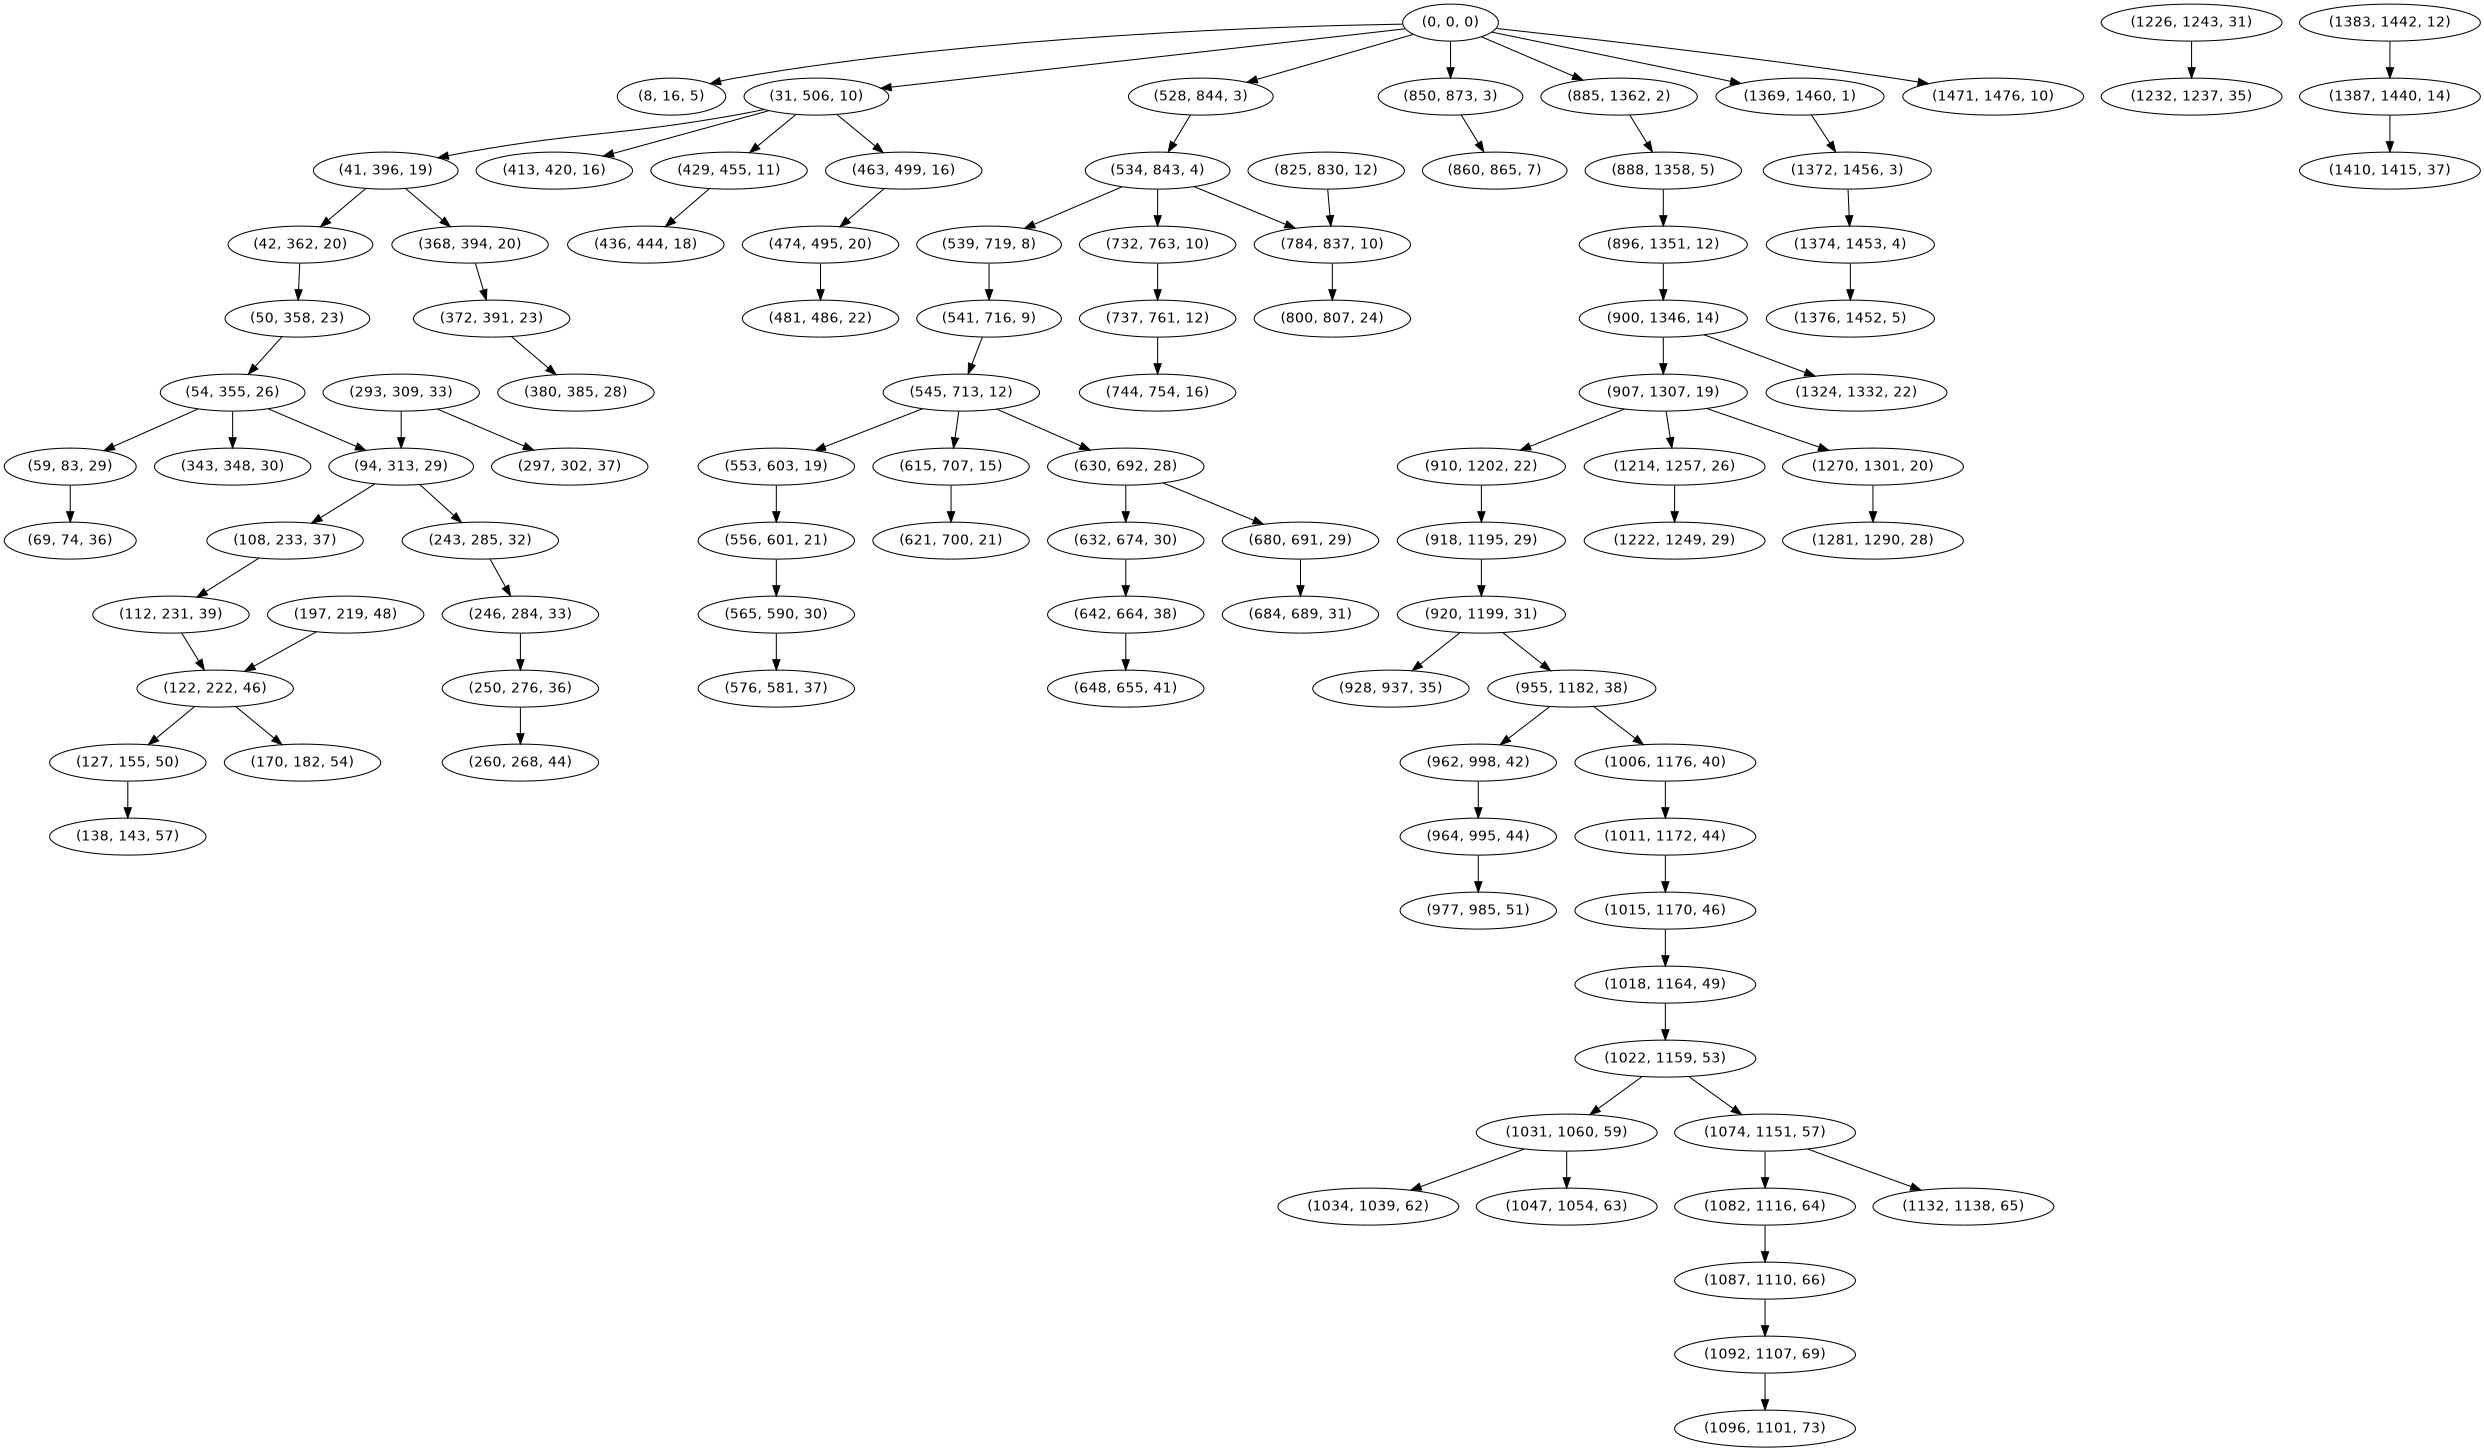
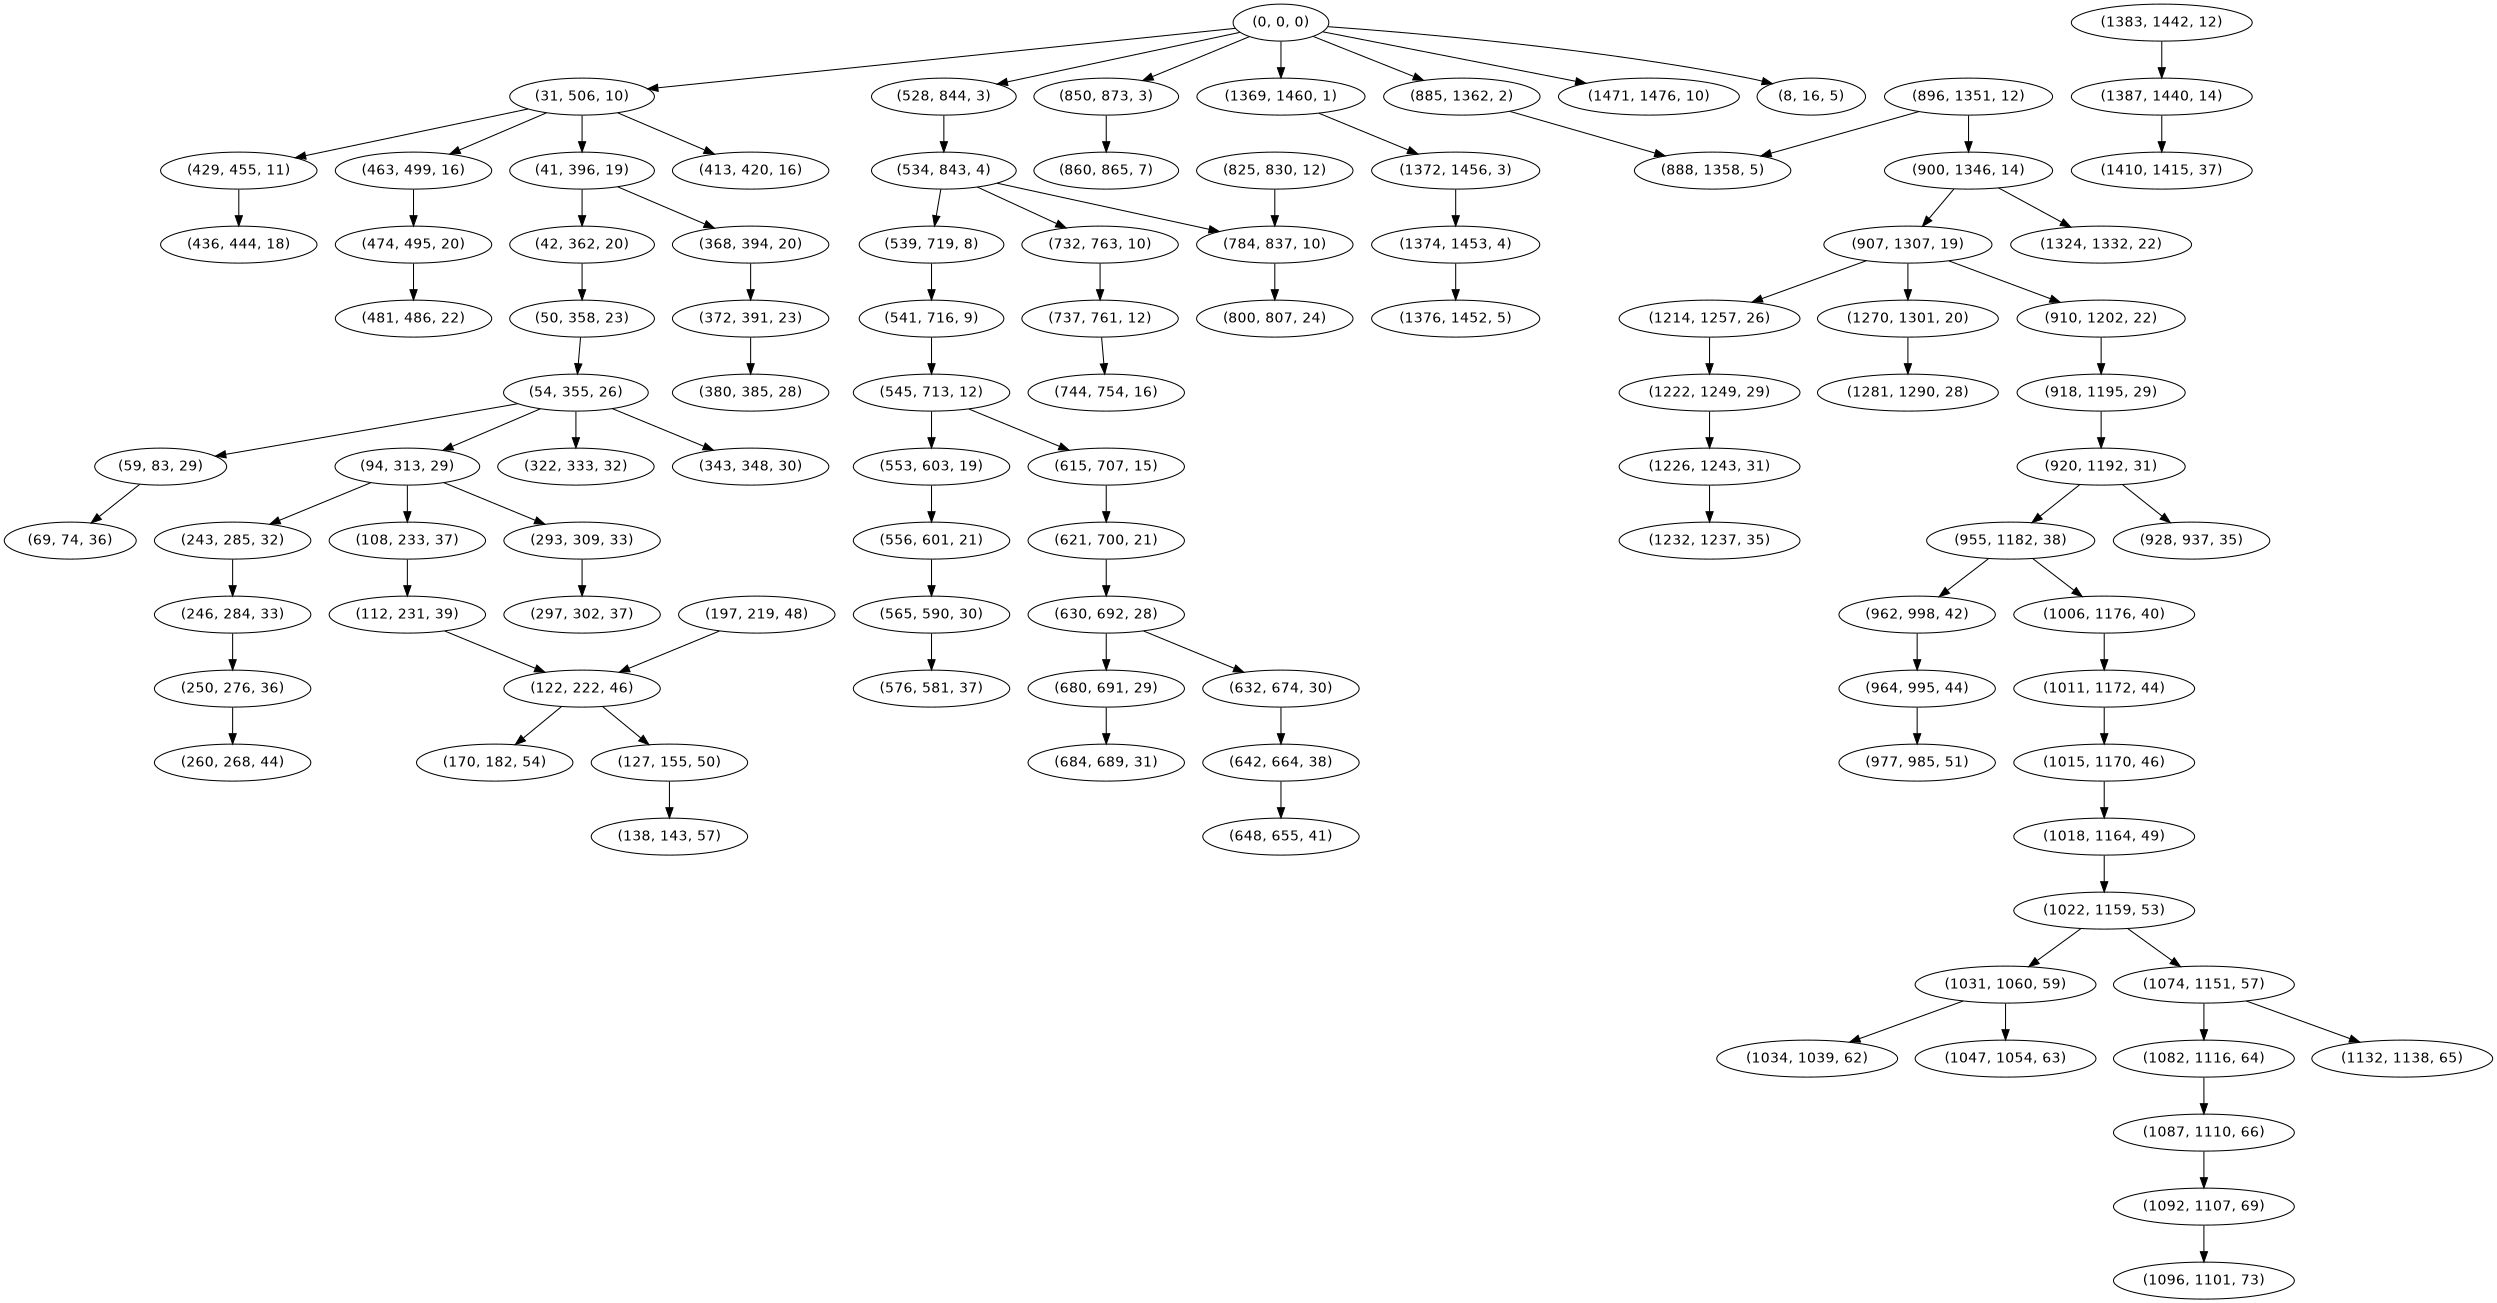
edge "(888, 1358, 5)" -> "(896, 1351, 12)": reversed
edge "(293, 309, 33)" -> "(94, 313, 29)": reversed
edge "(1222, 1249, 29)" -> "(1226, 1243, 31)": added
edge "(545, 713, 12)" -> "(630, 692, 28)": now "(621, 700, 21)" -> "(630, 692, 28)"
node "(322, 333, 32)": added
node "(920, 1199, 31)": label "(920, 1199, 31)" -> "(920, 1192, 31)"
